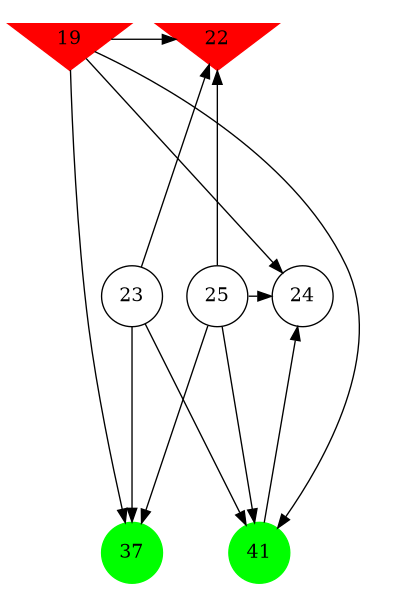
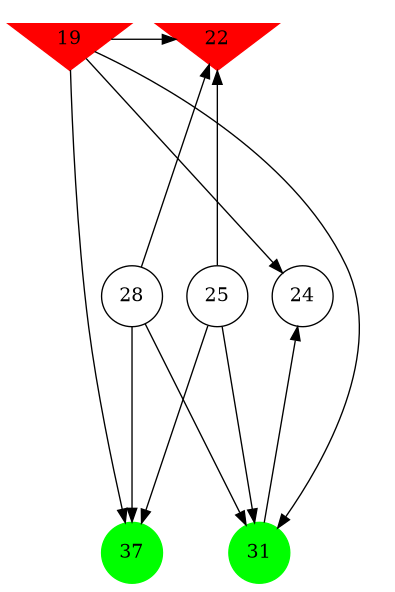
node "23": label "23" -> "28"
edge "25" -> "24": removed
node "41": label "41" -> "31"
